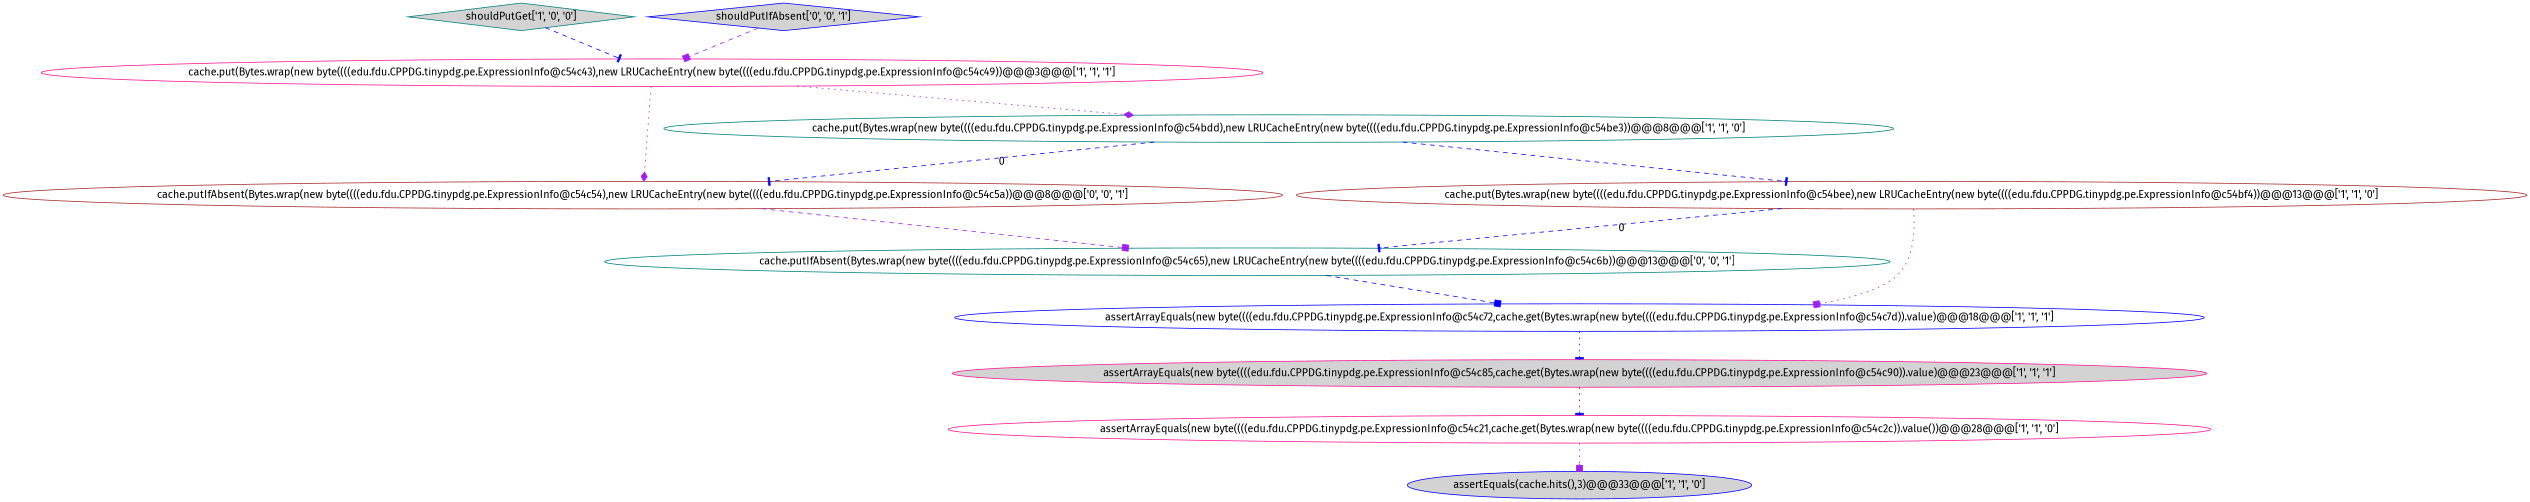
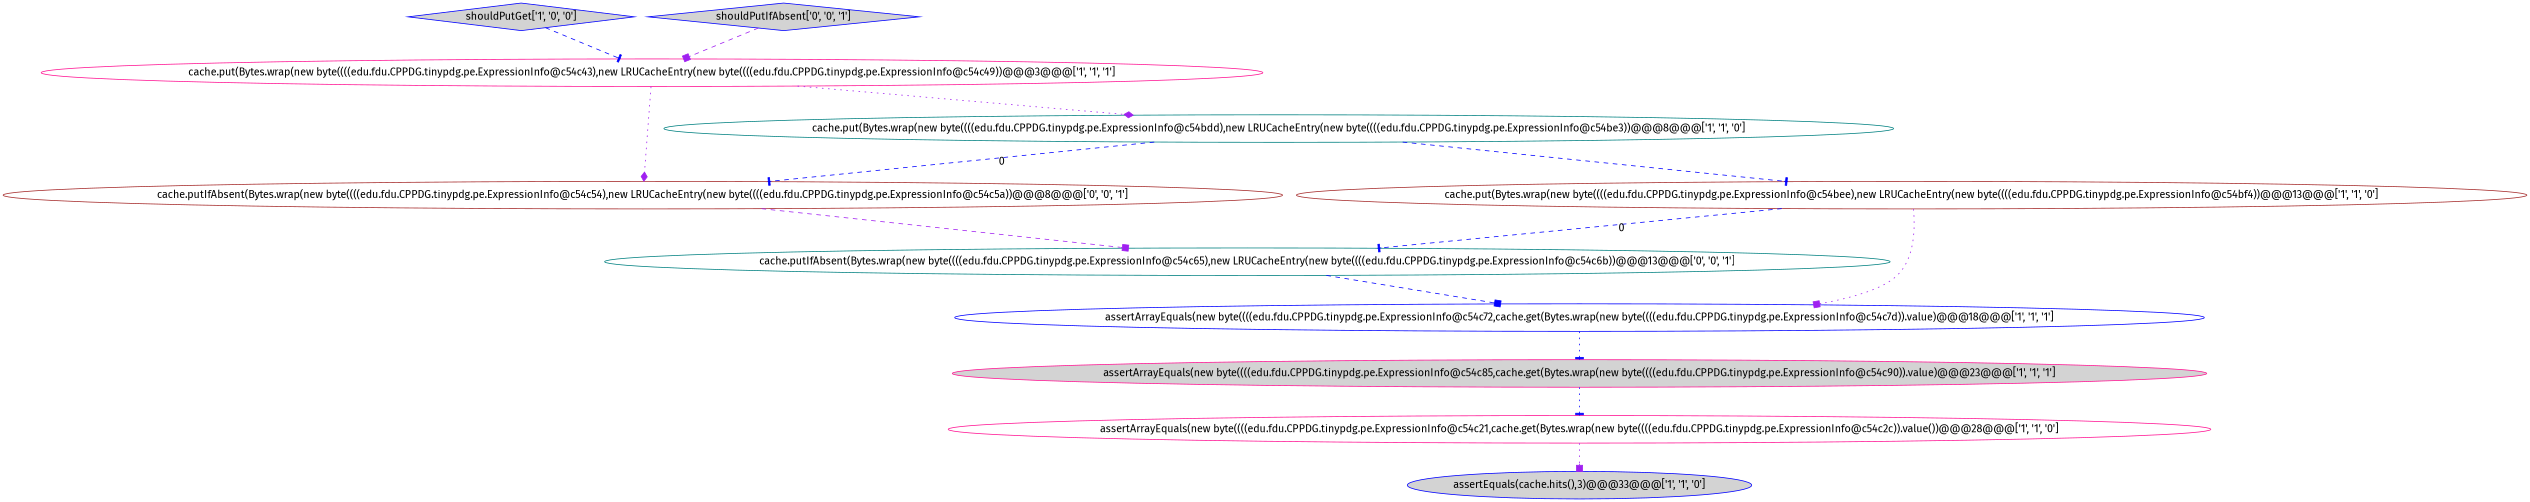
node "shouldPutGet['1', '0', '0']": color teal -> blue
